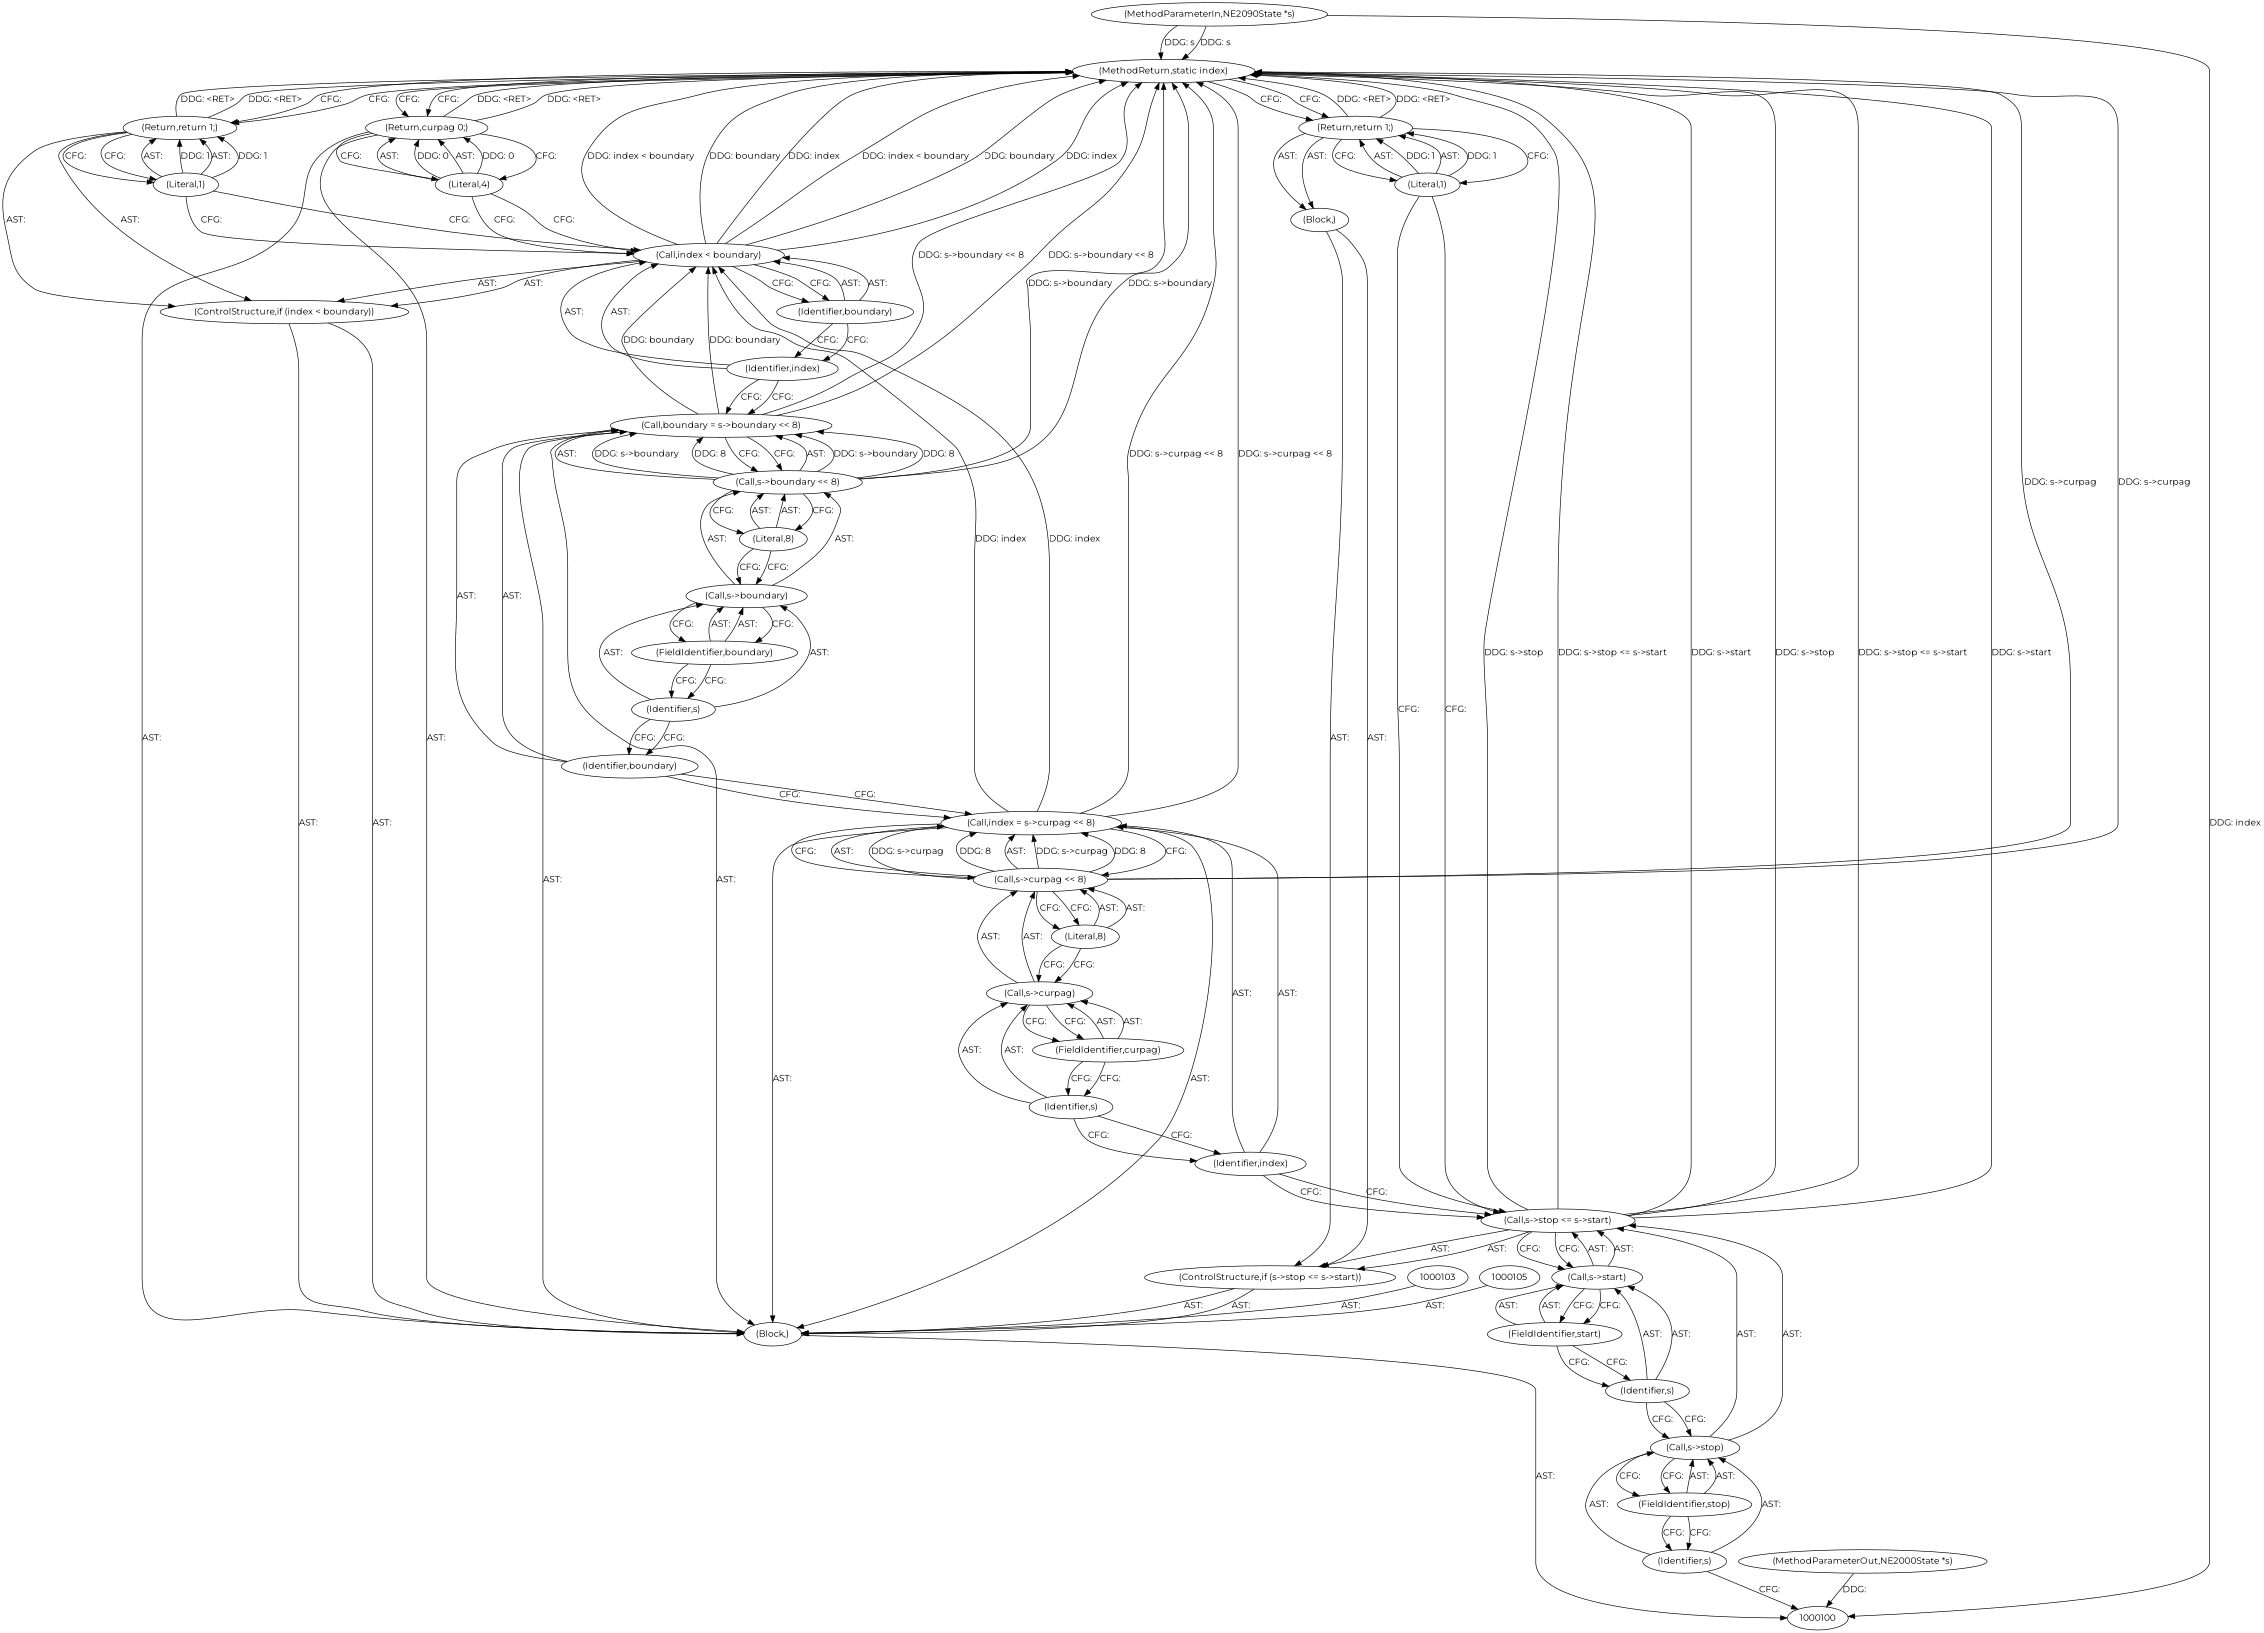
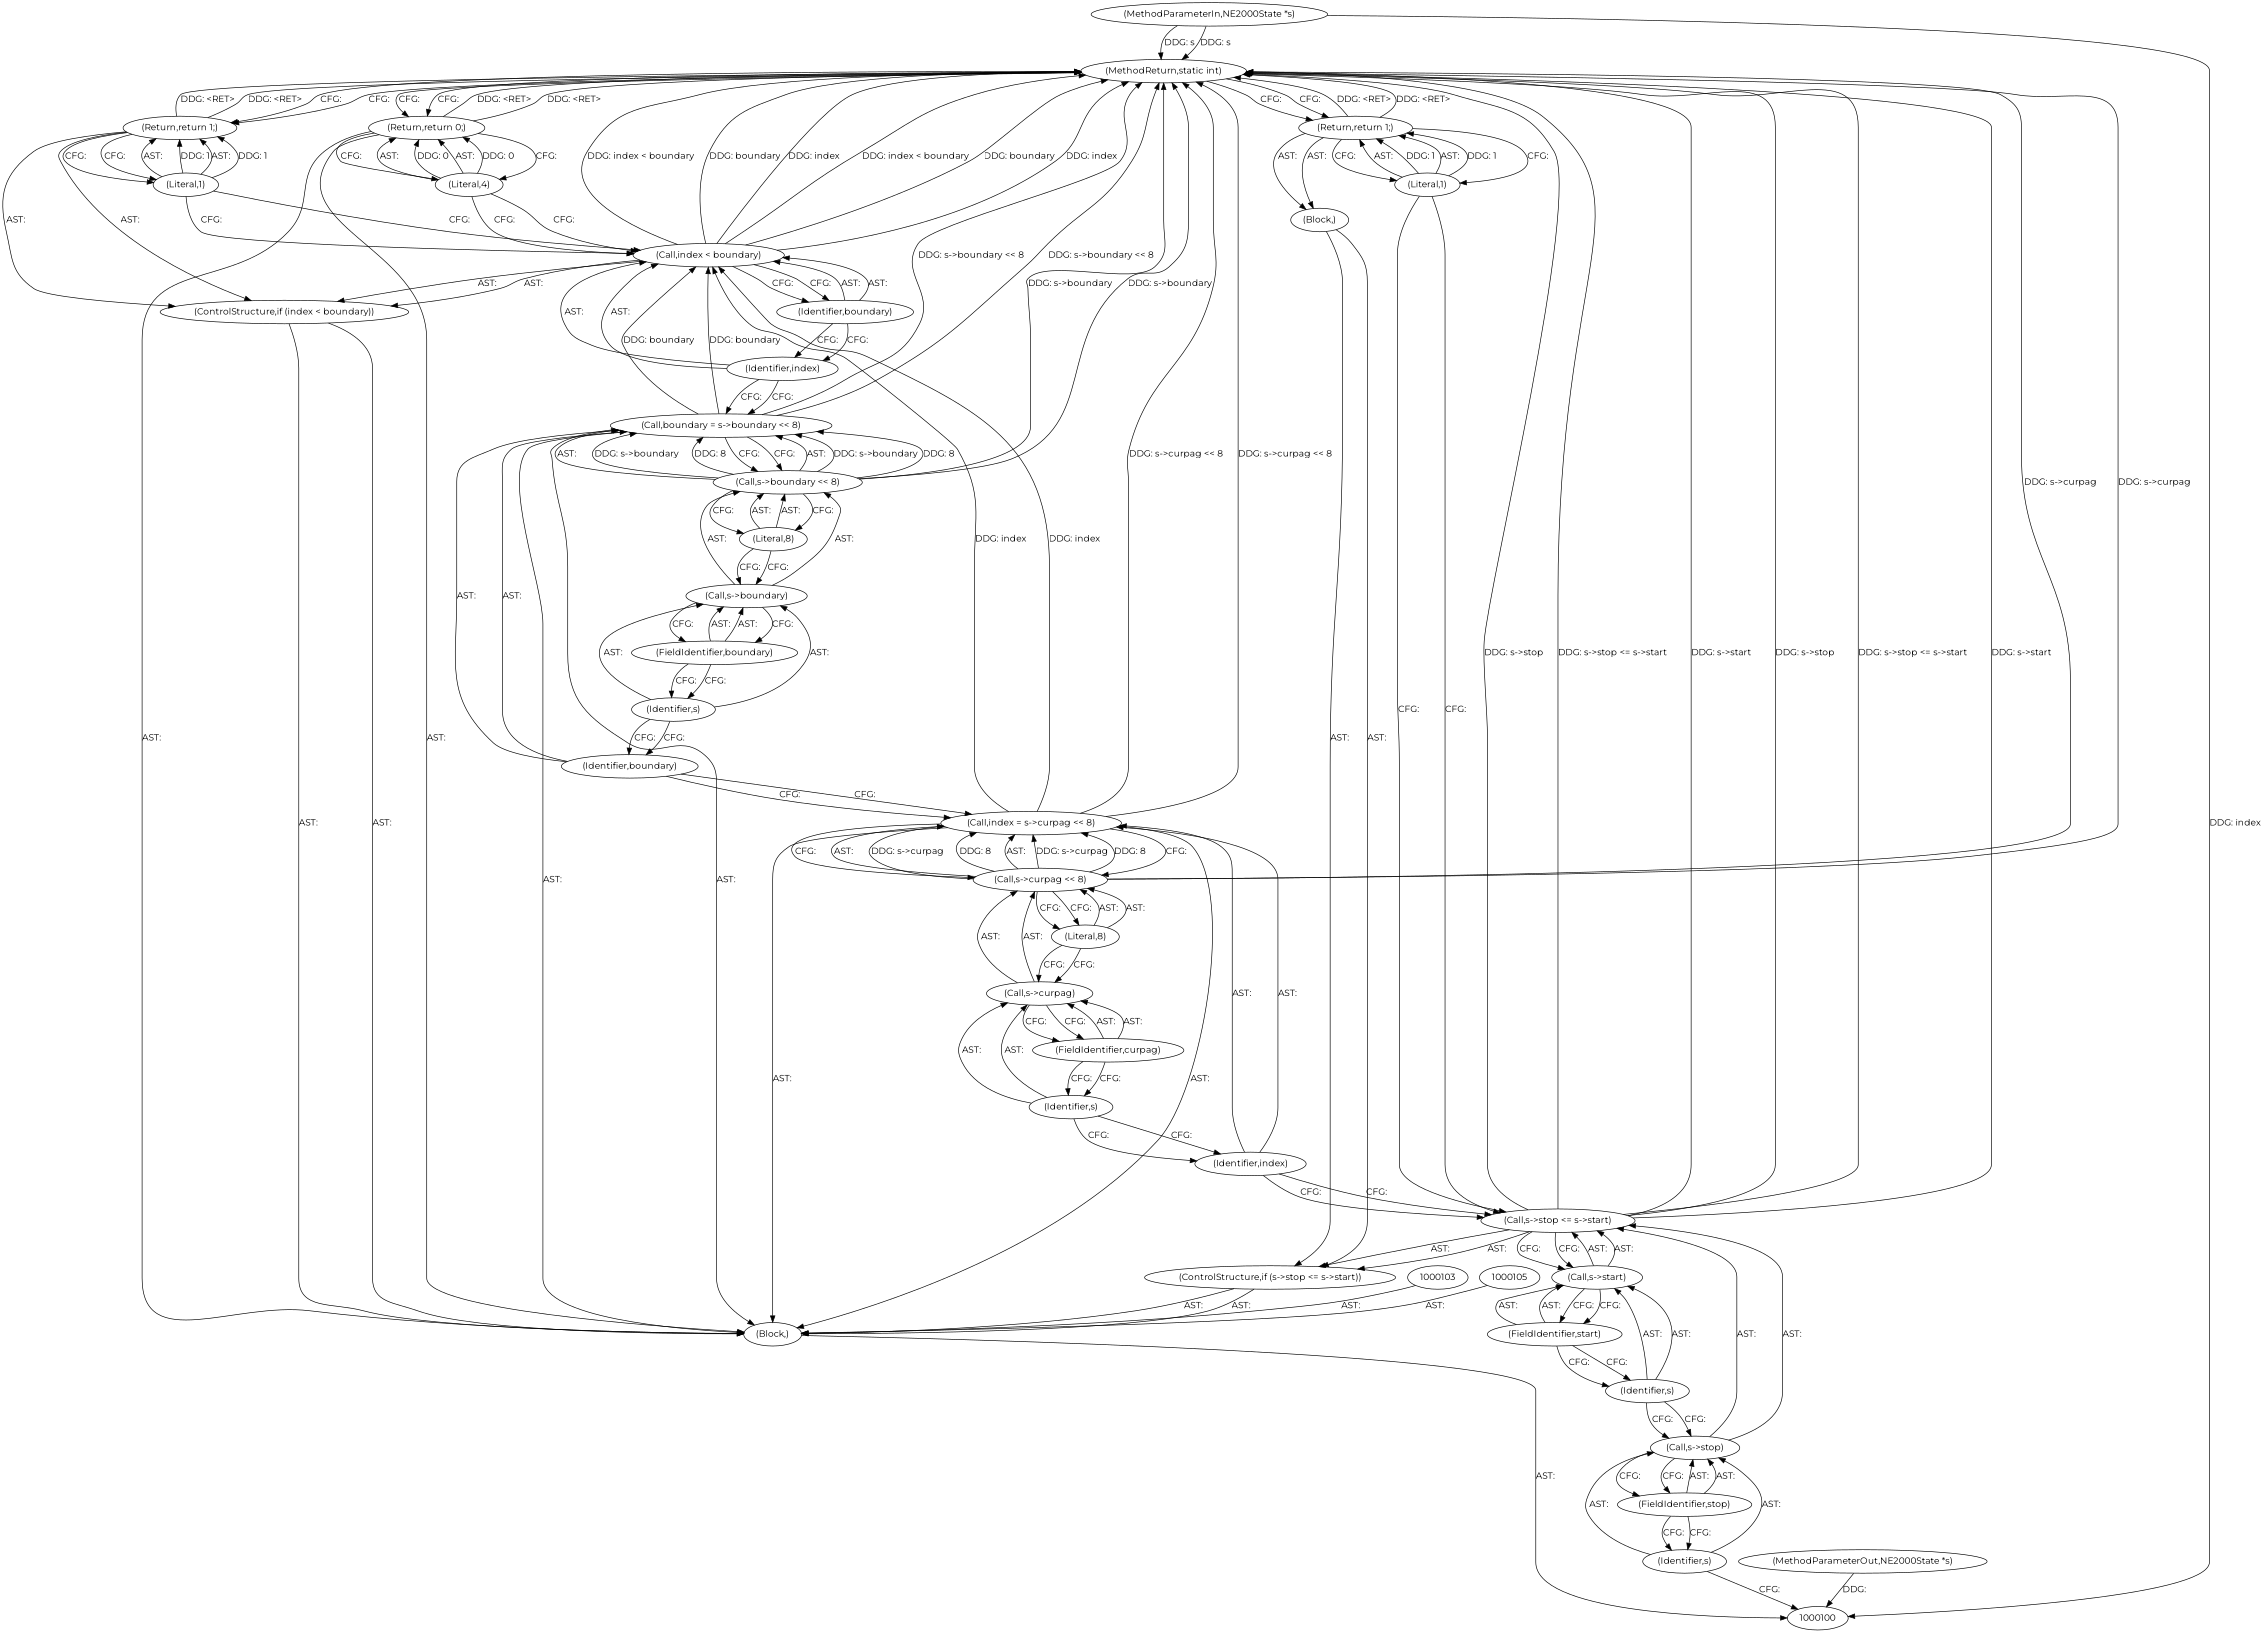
node "(MethodParameterIn,NE2090State *s)": label "(MethodParameterIn,NE2090State *s)" -> "(MethodParameterIn,NE2000State *s)"
node "(MethodReturn,static index)": label "(MethodReturn,static index)" -> "(MethodReturn,static int)"
node "(Return,curpag 0;)": label "(Return,curpag 0;)" -> "(Return,return 0;)"
